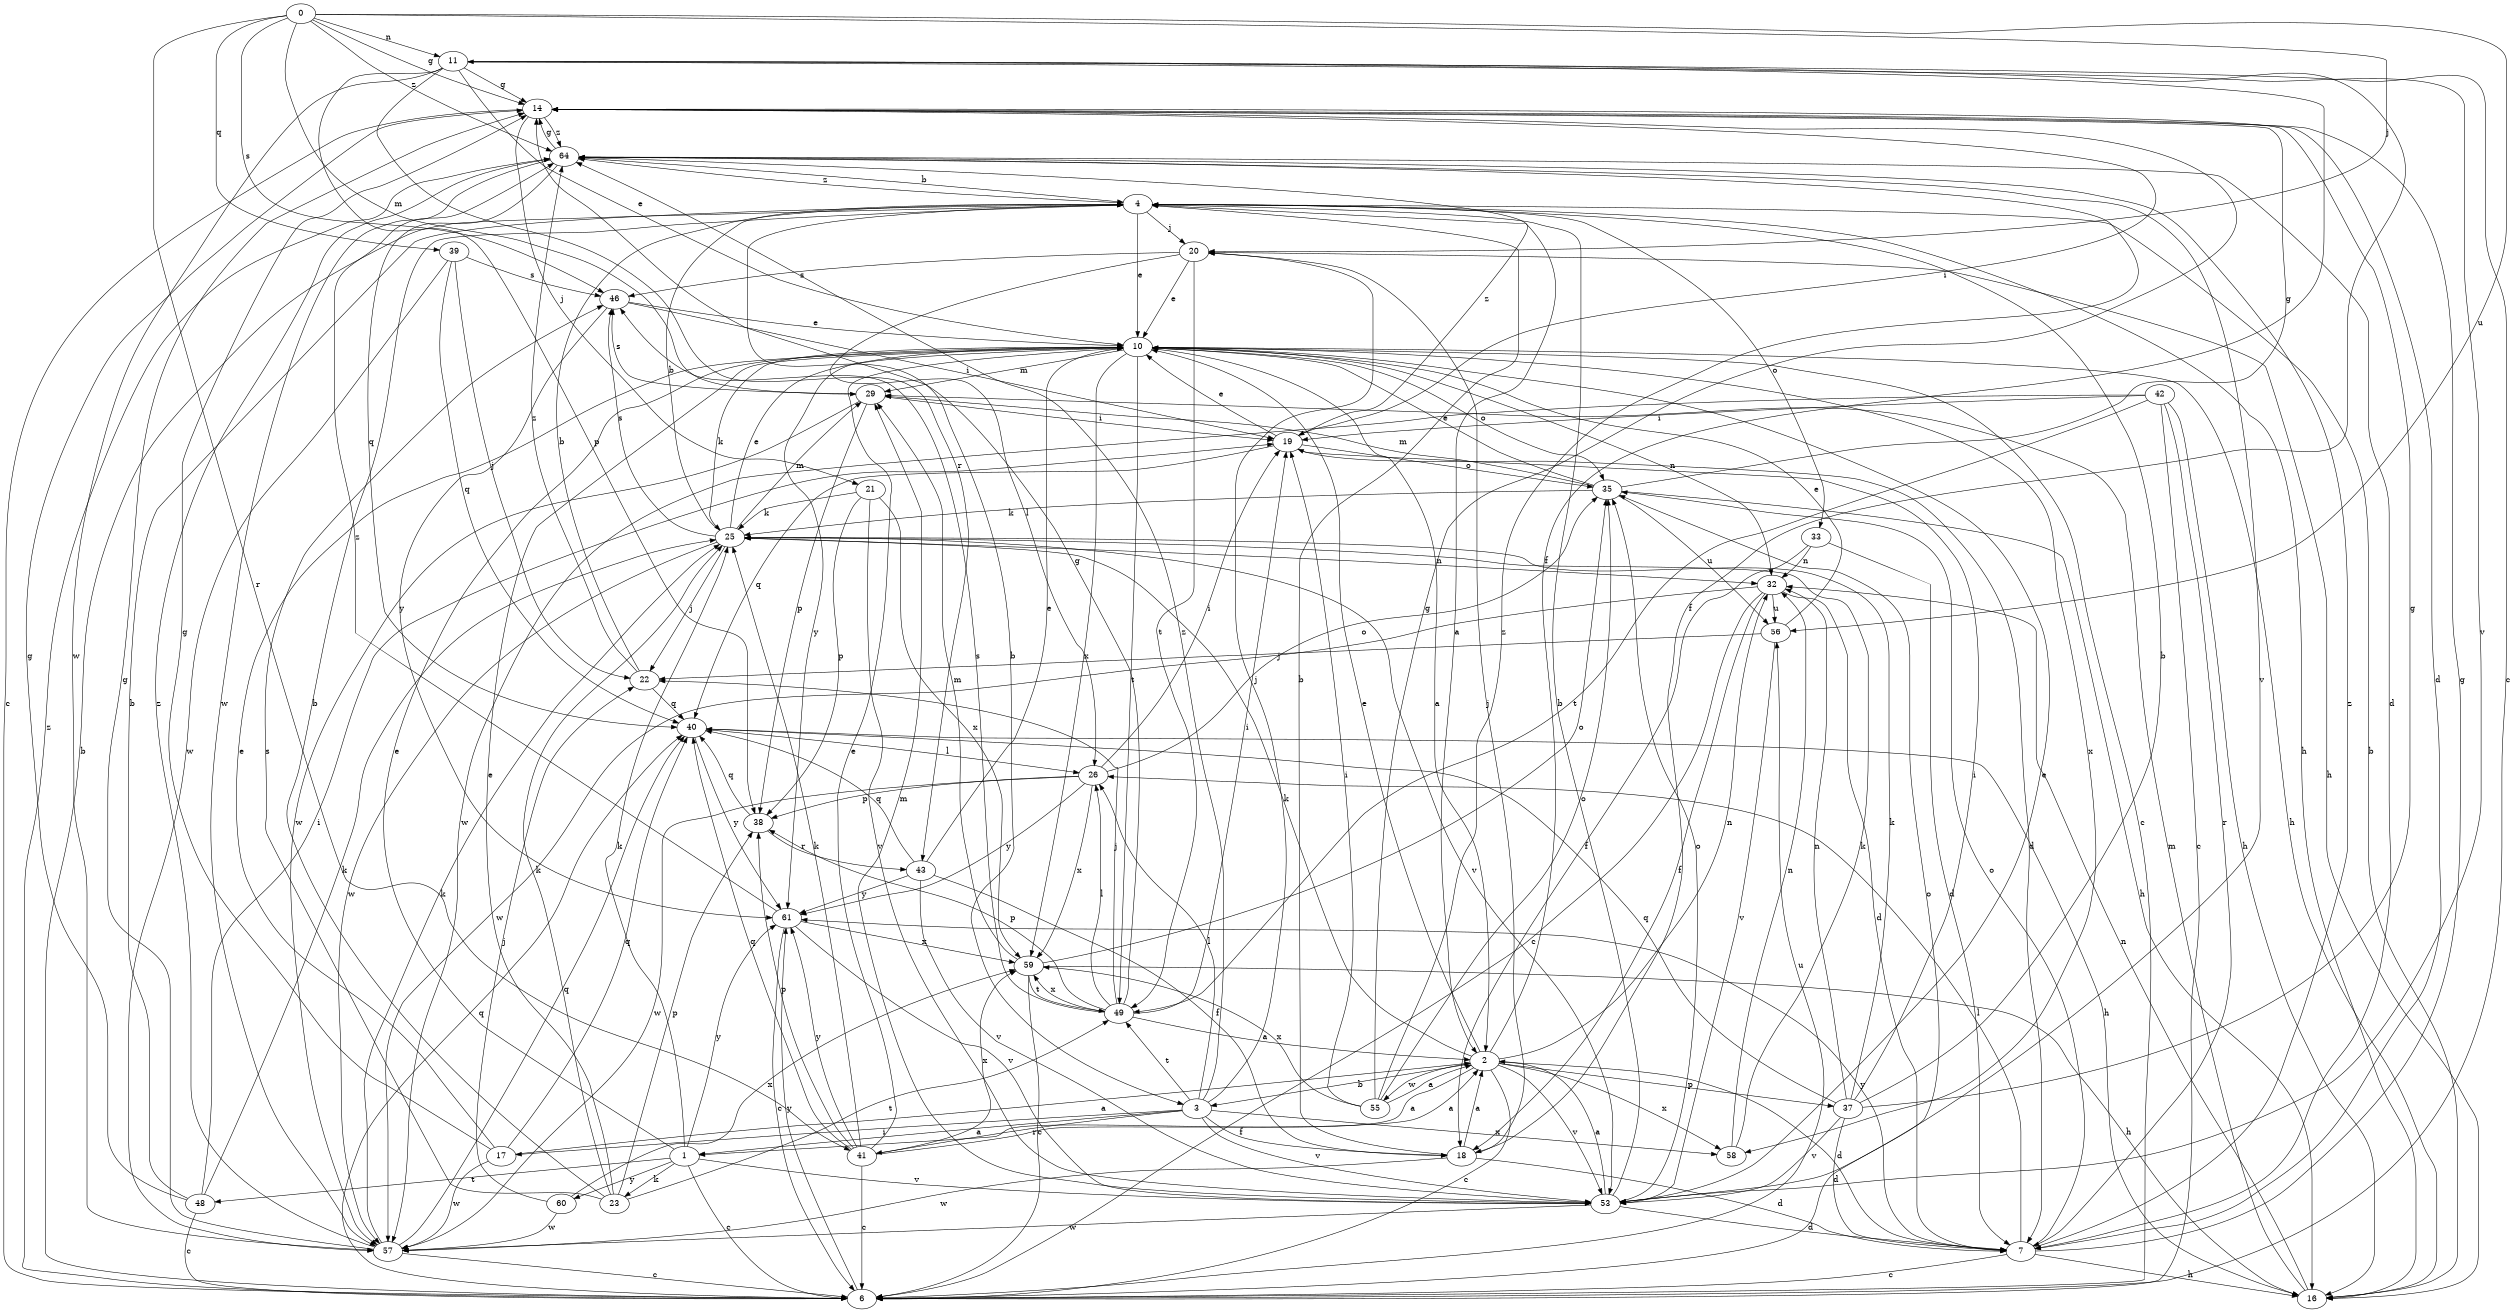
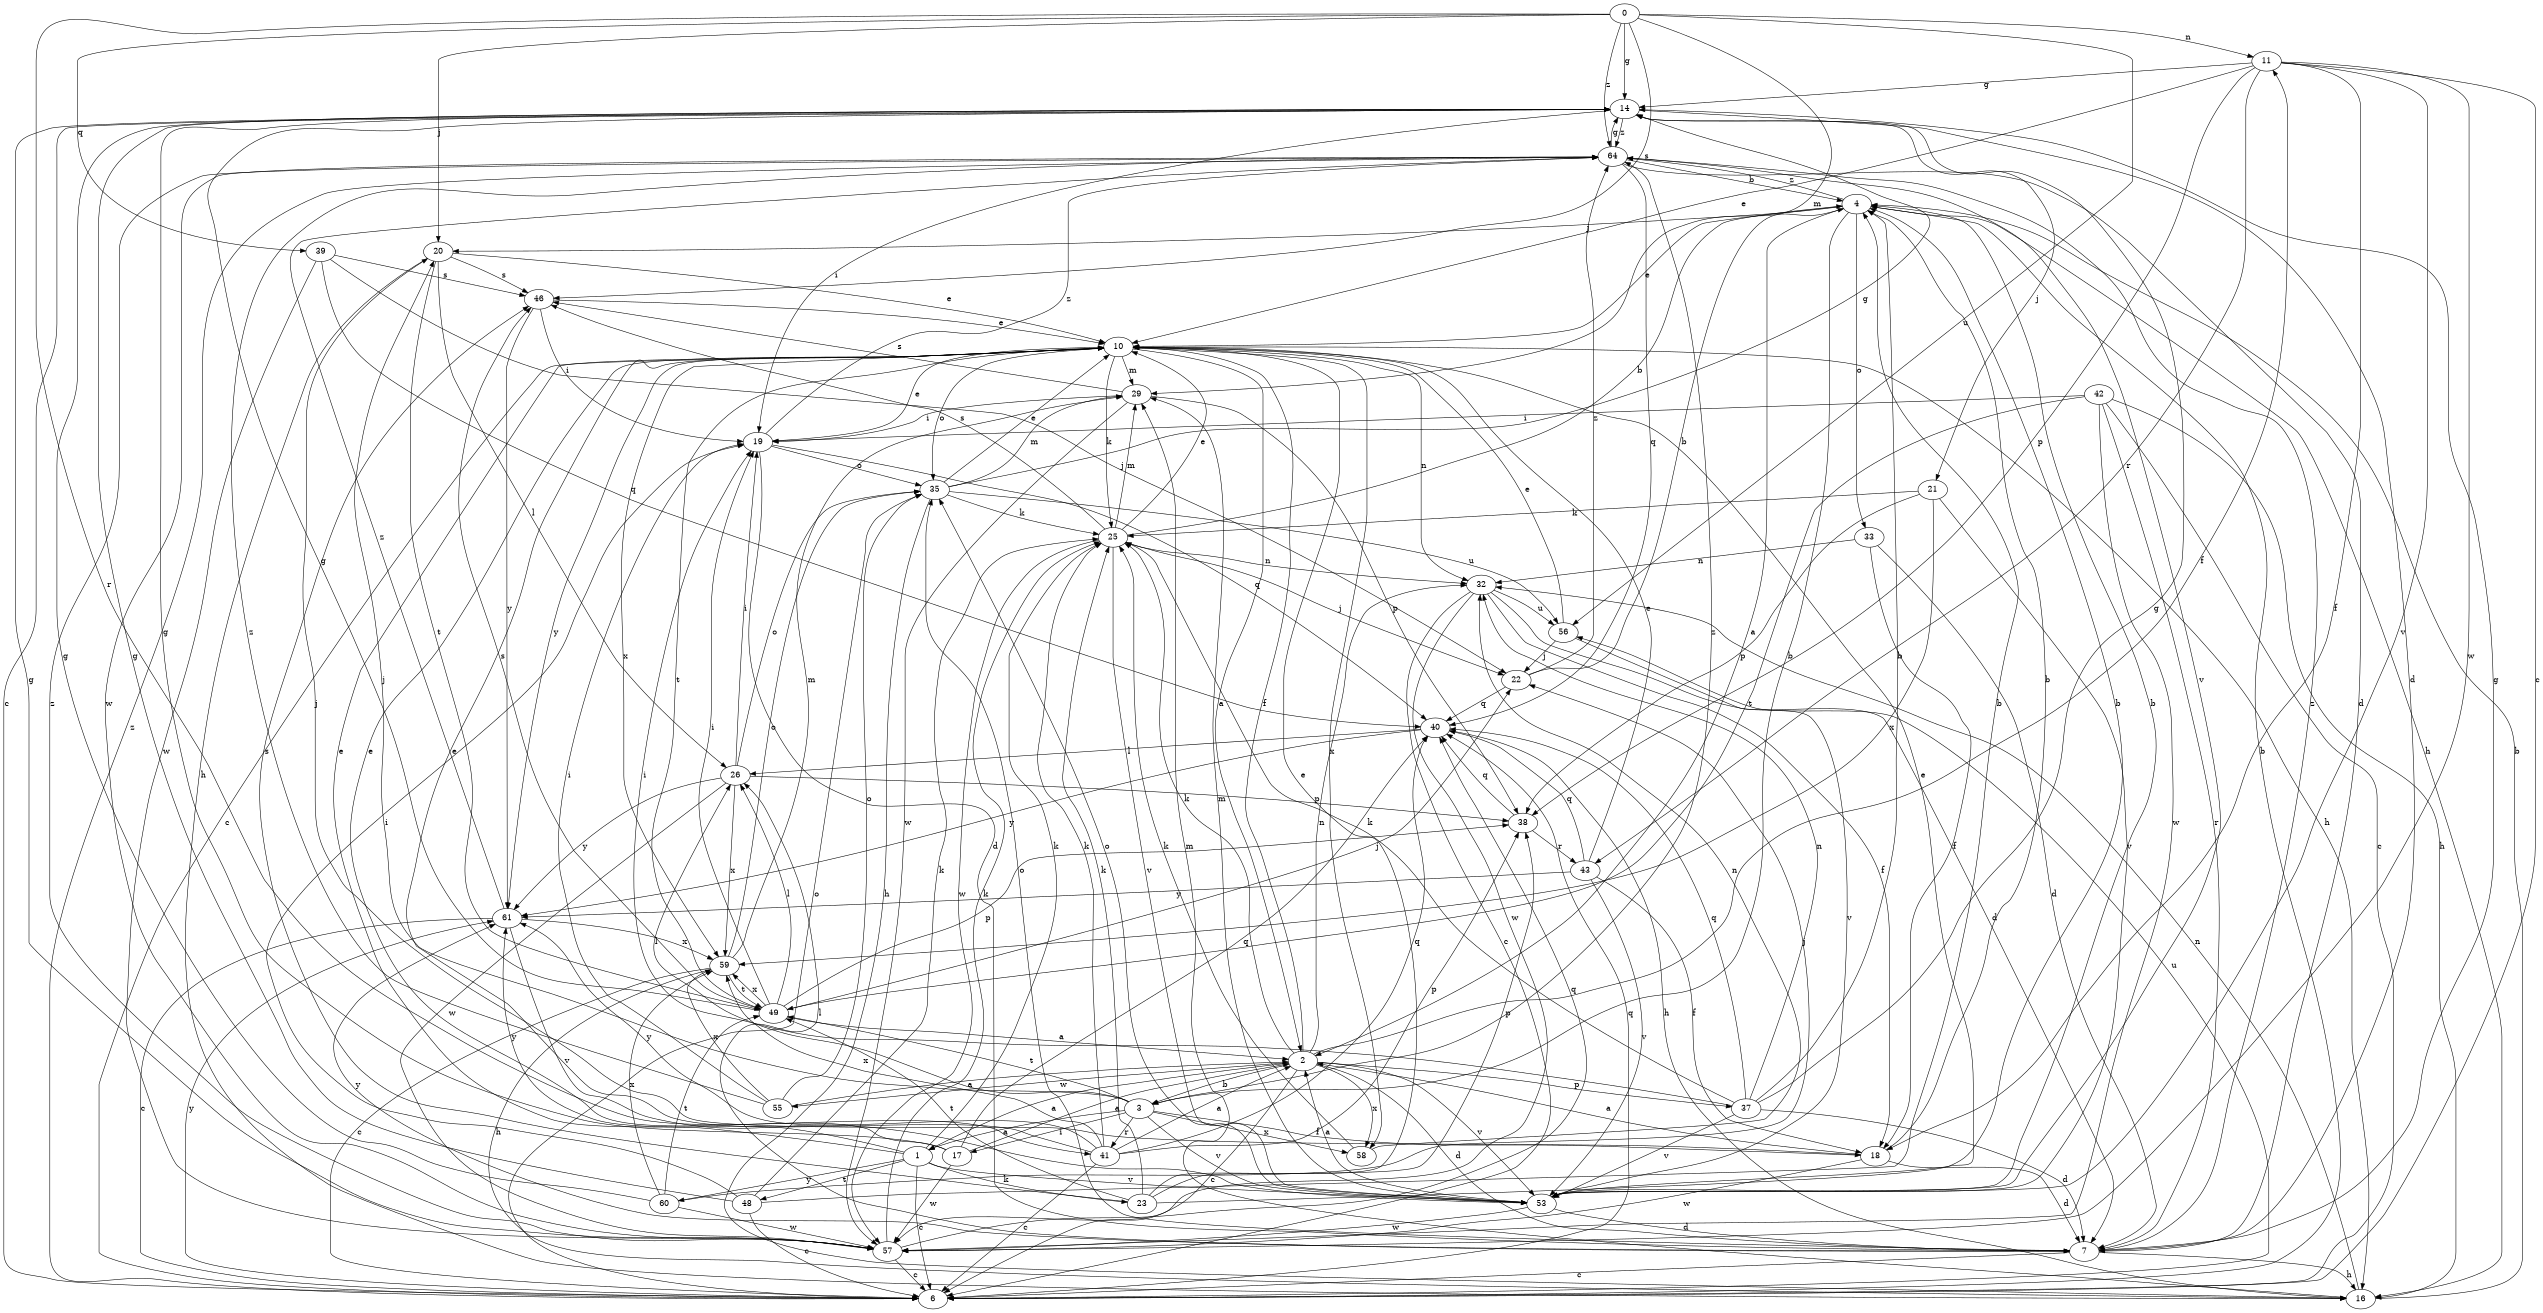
edge "55" -> "14": now "60" -> "14"
edge "2" -> "10": label "e" -> "f"
edge "60" -> "49": added, label "t"
